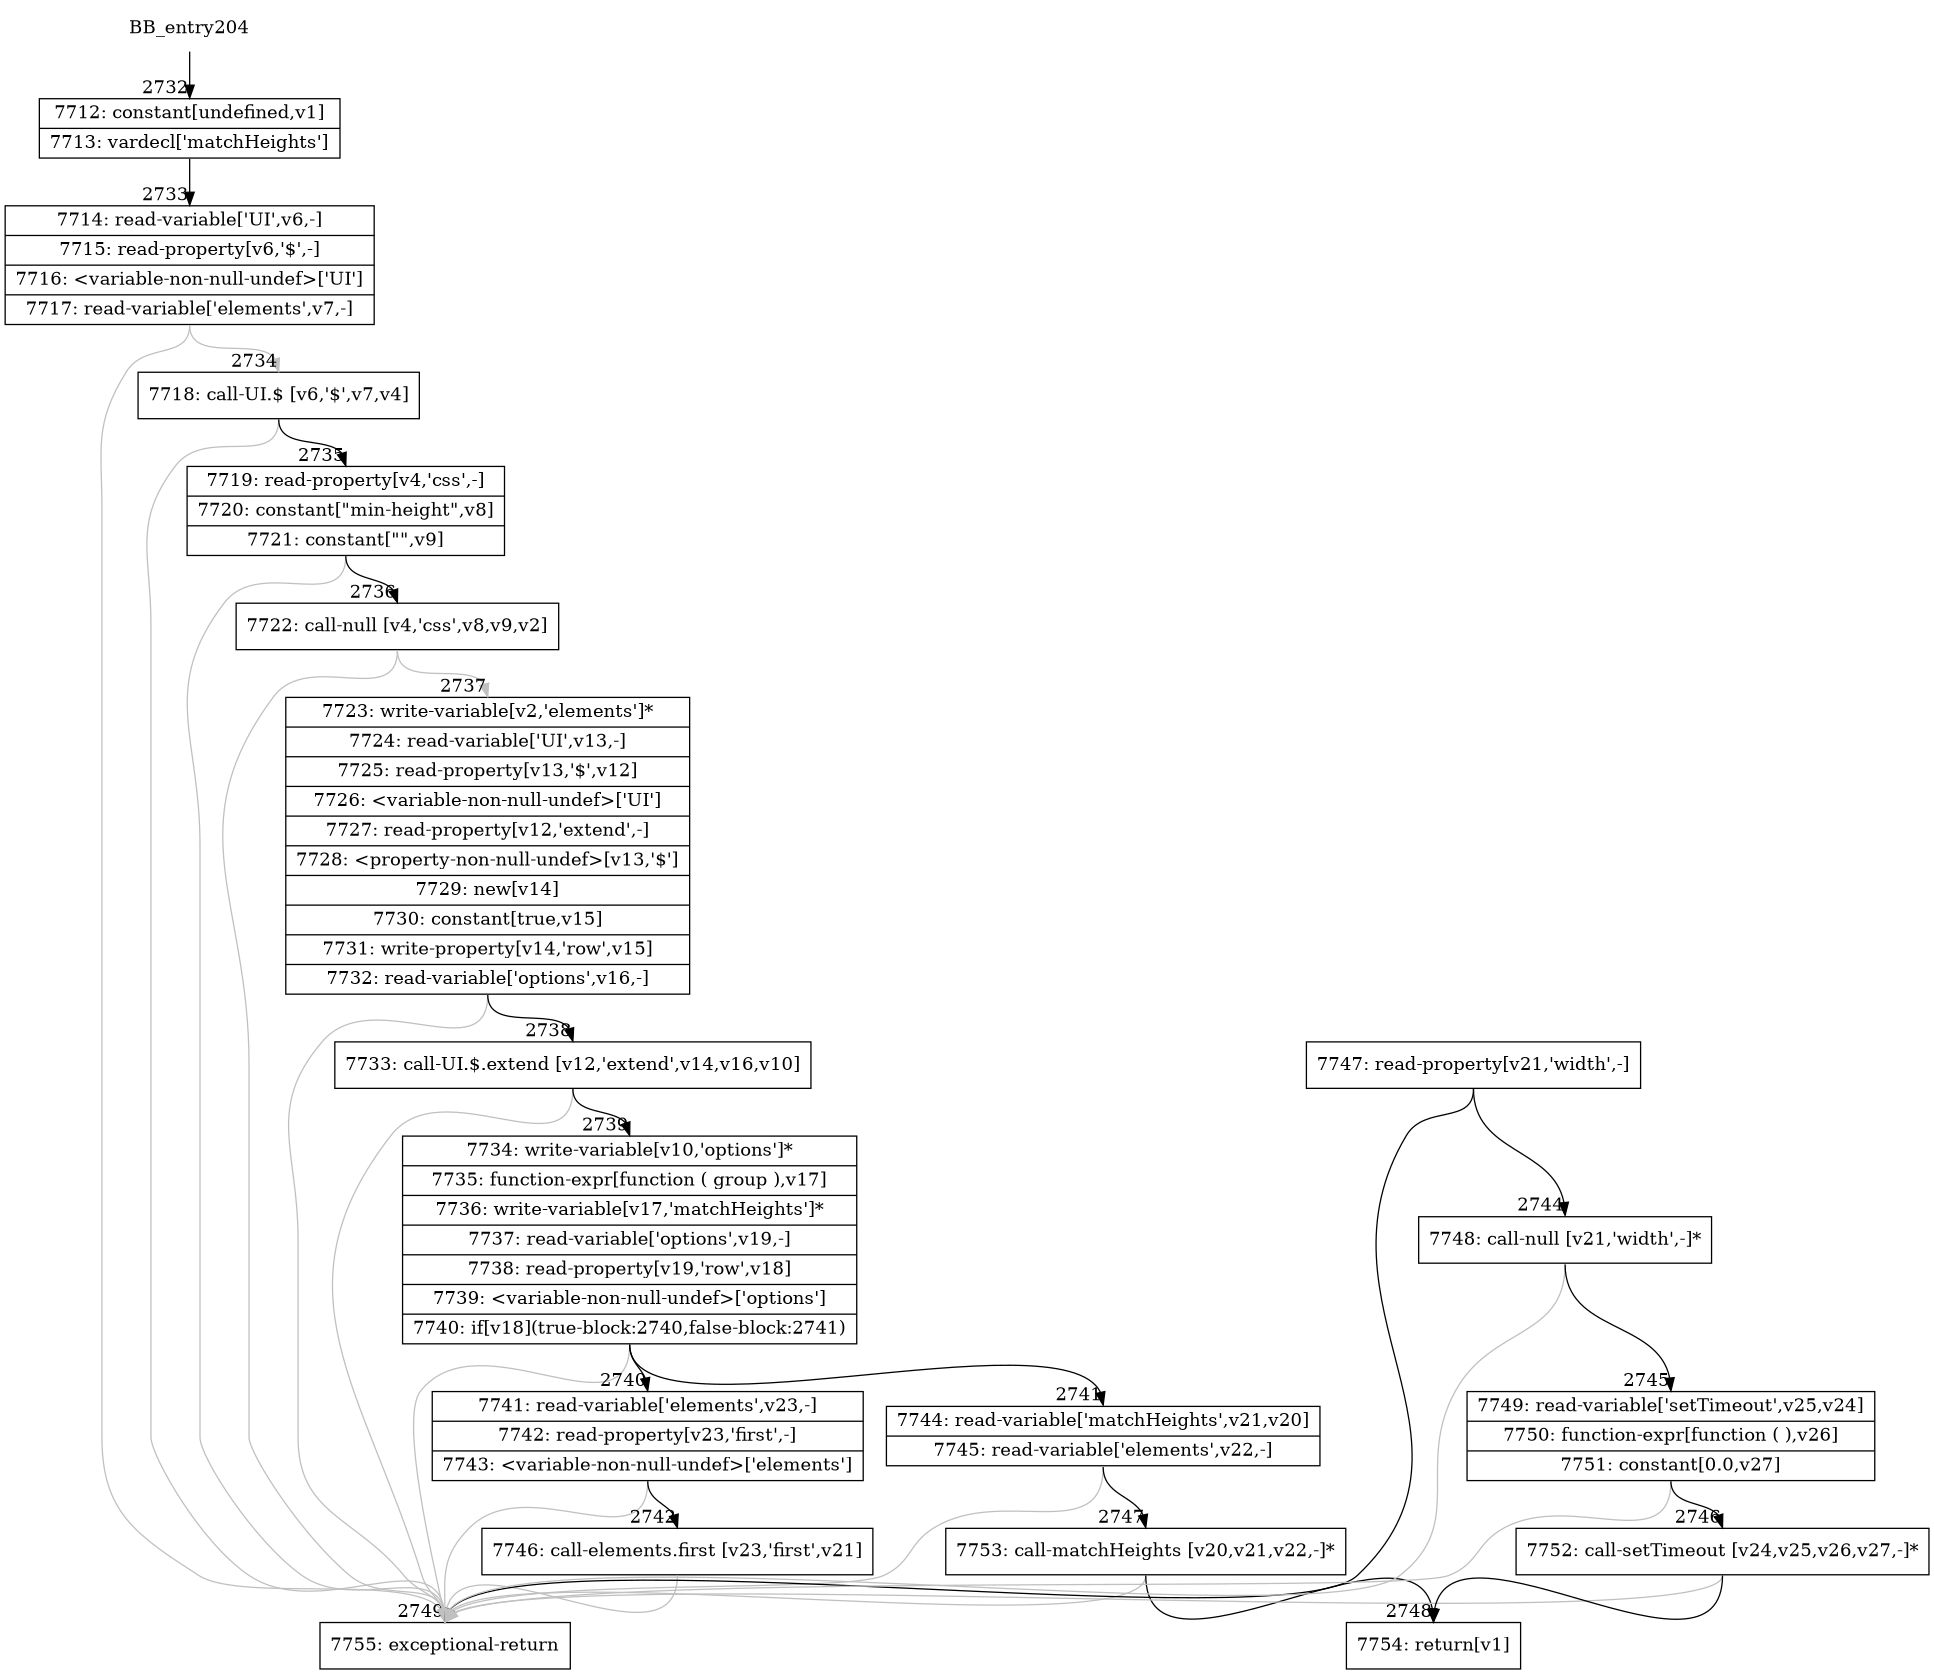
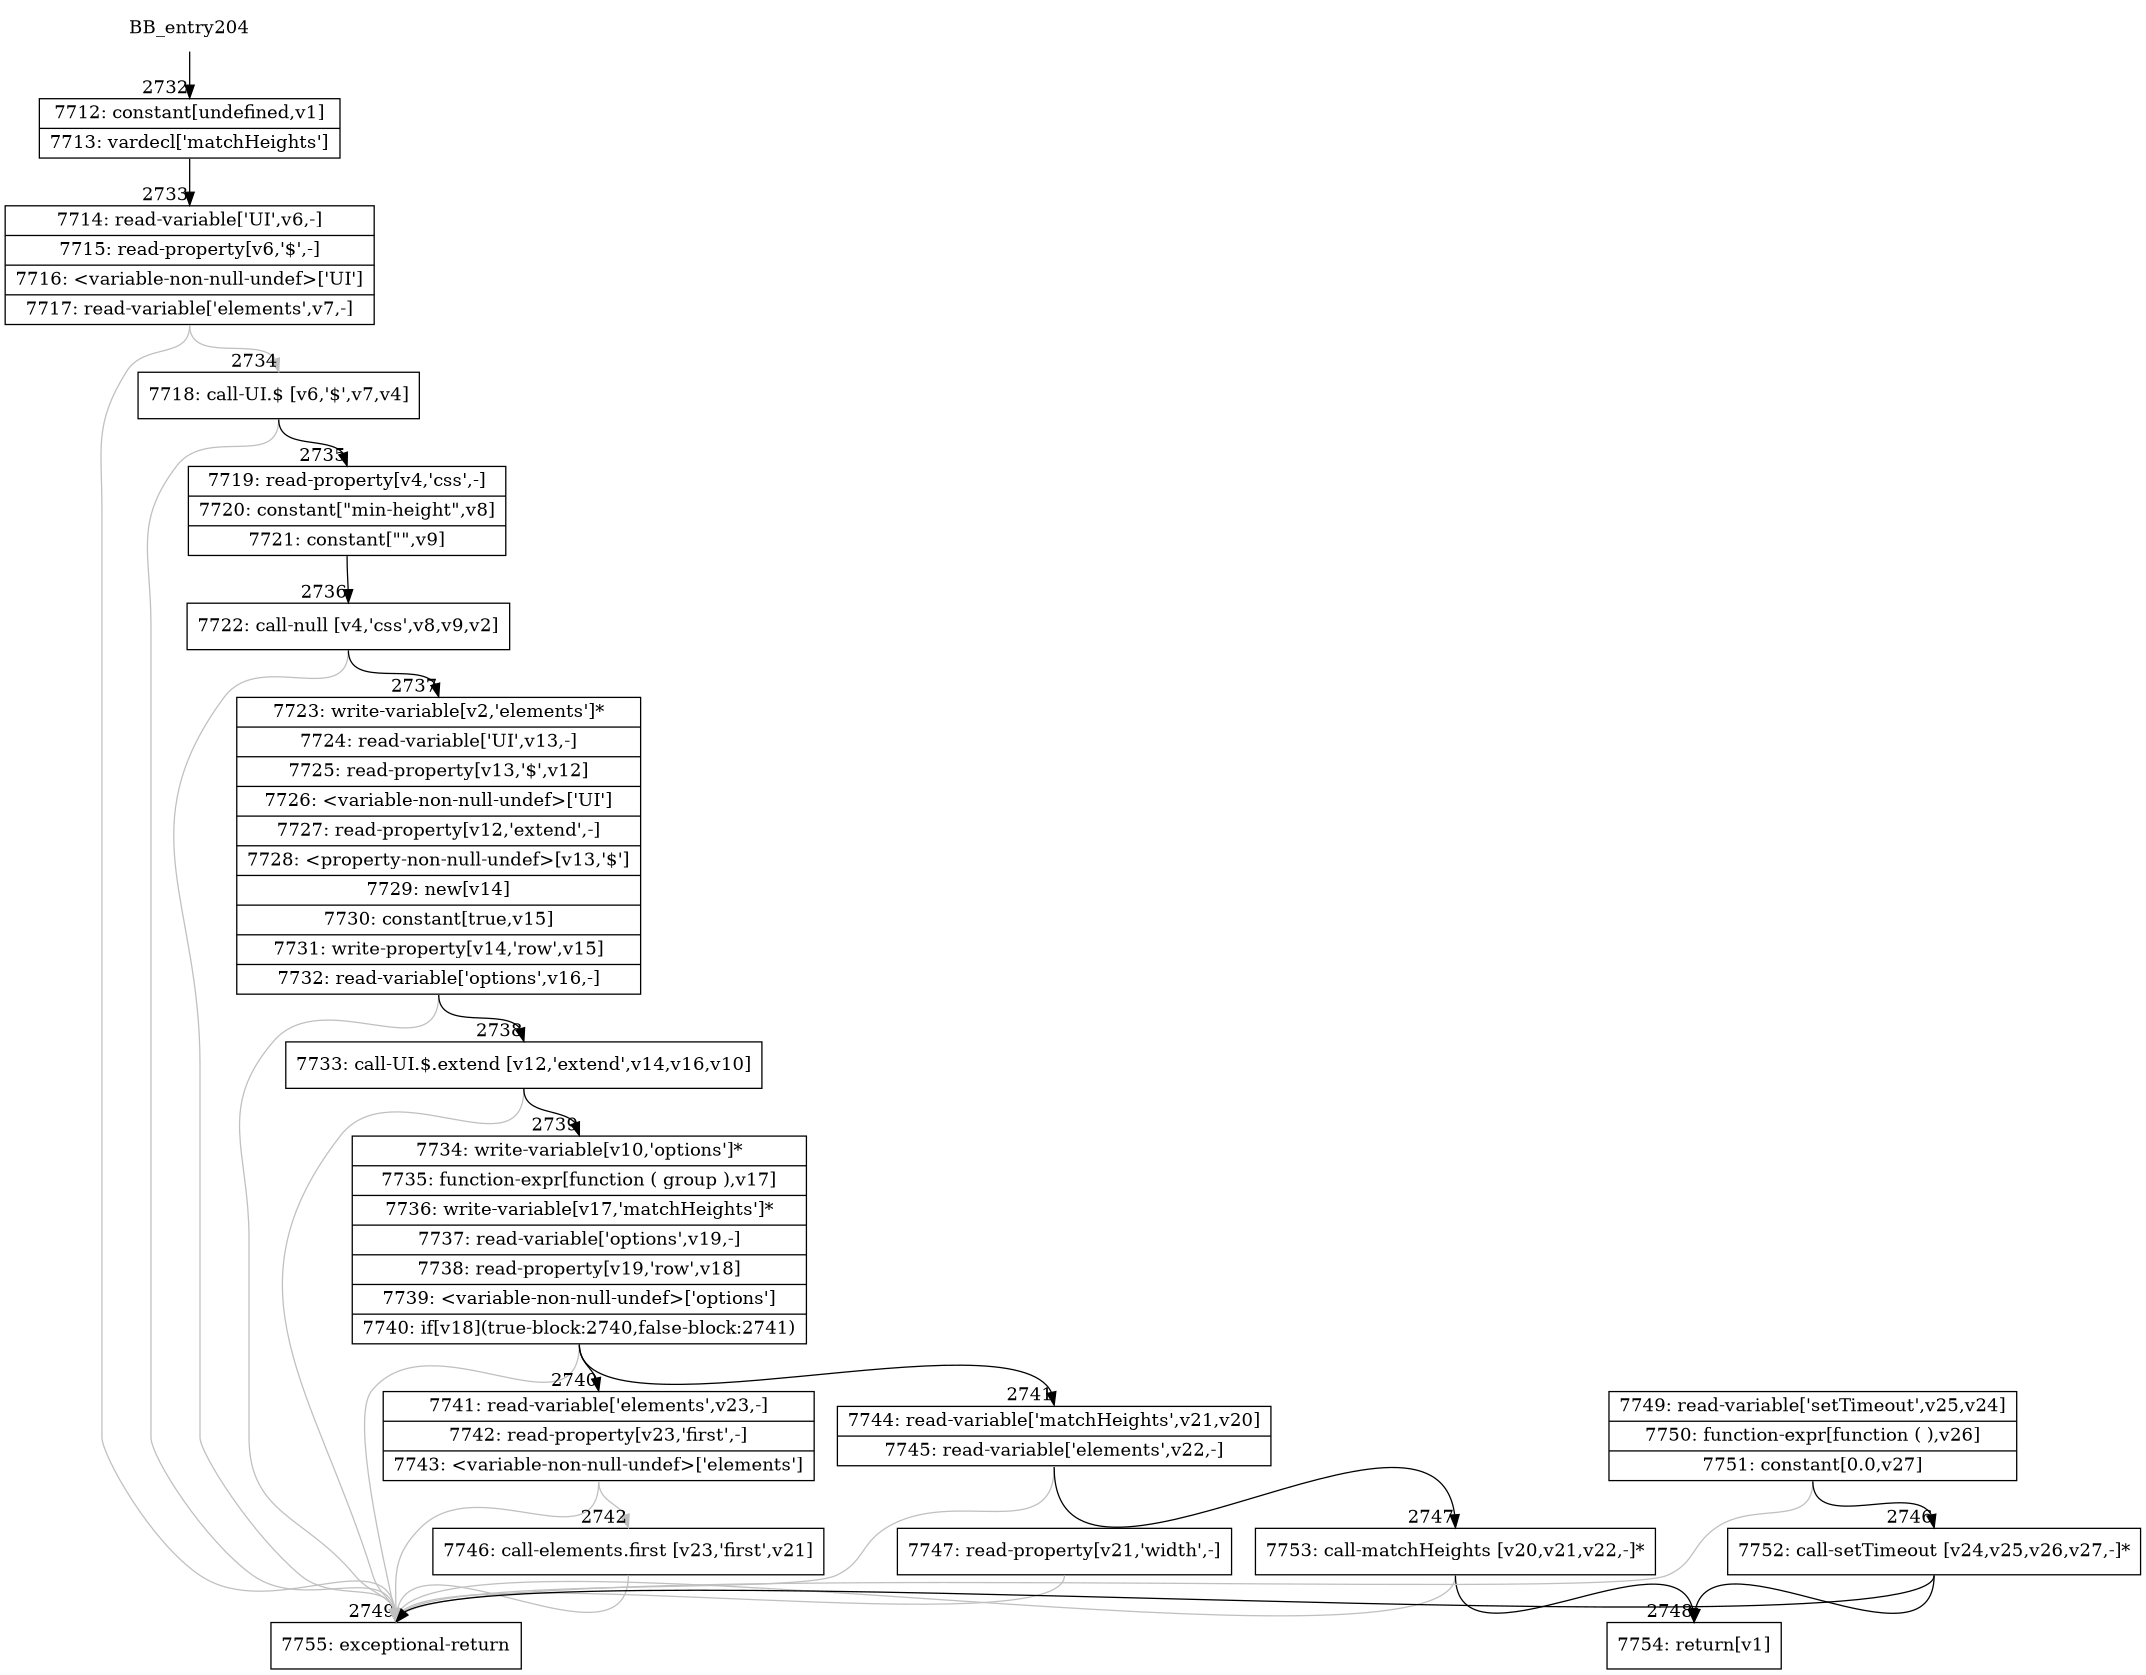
edge "7722: call-null [v4,'css',v8,v9,v2]" -> "7723: write-variable[v2,'elements']*": color gray -> black
edge "7719: read-property[v4,'css',-]" -> "7755: exceptional-return": removed
node "7748: call-null [v21,'width',-]*": removed
edge "7741: read-variable['elements',v23,-]" -> "7746: call-elements.first [v23,'first',v21]": color black -> gray
edge "7747: read-property[v21,'width',-]" -> "7755: exceptional-return": color black -> gray
edge "7752: call-setTimeout [v24,v25,v26,v27,-]*" -> "7755: exceptional-return": color gray -> black
